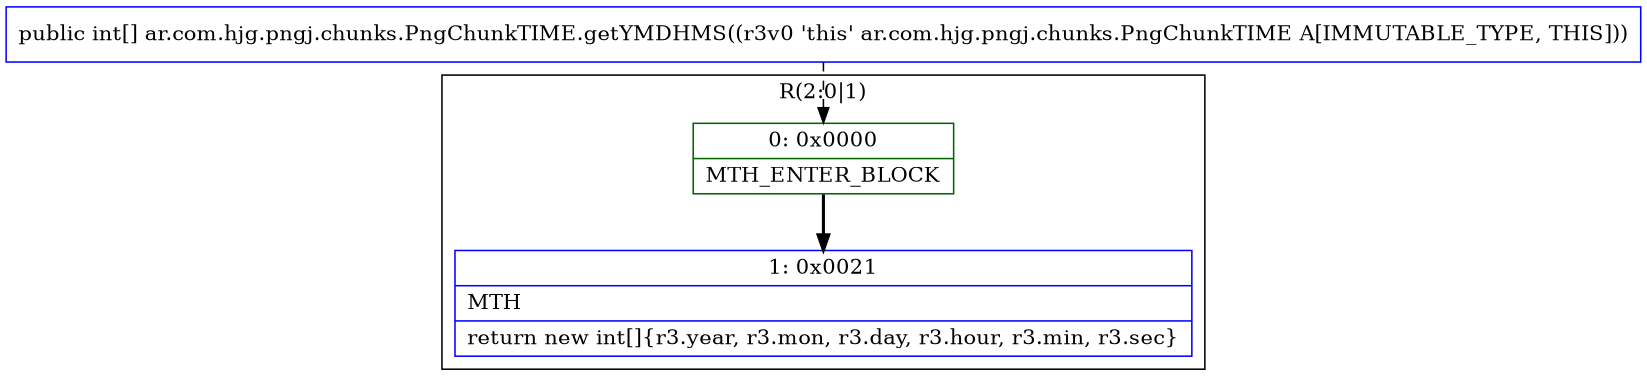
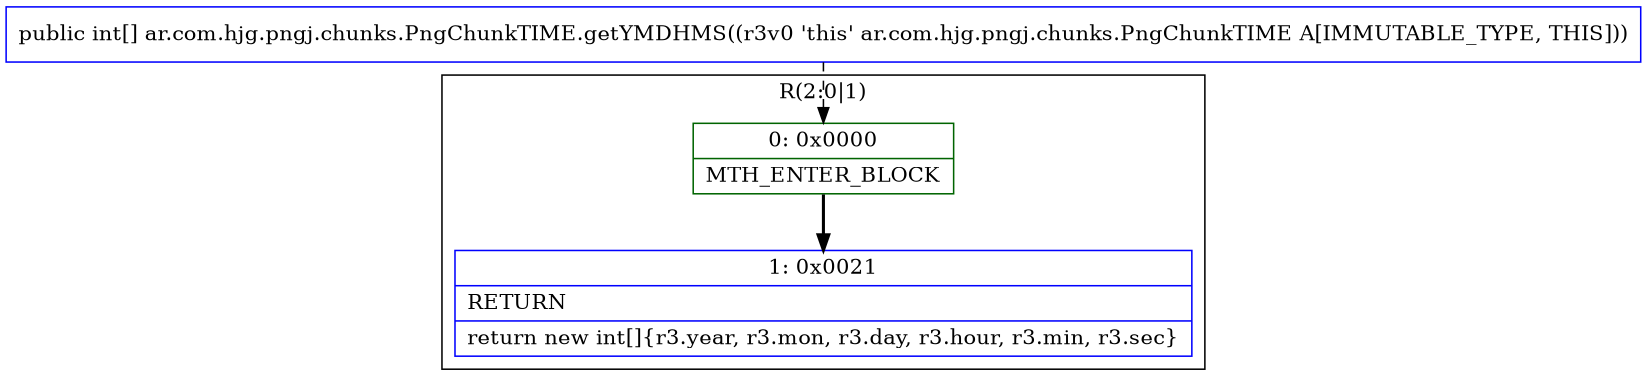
node "1: 0x0021": text "MTH" -> "RETURN"
